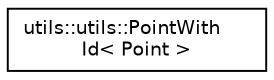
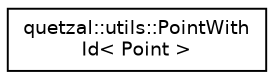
node "utils::utils::PointWith Id< Point >": label "utils::utils::PointWith Id< Point >" -> "quetzal::utils::PointWith Id< Point >"
